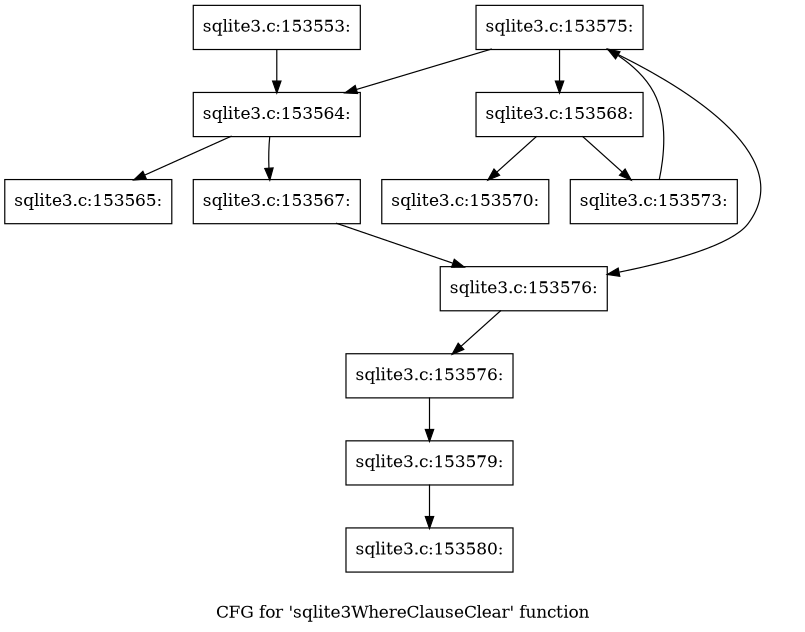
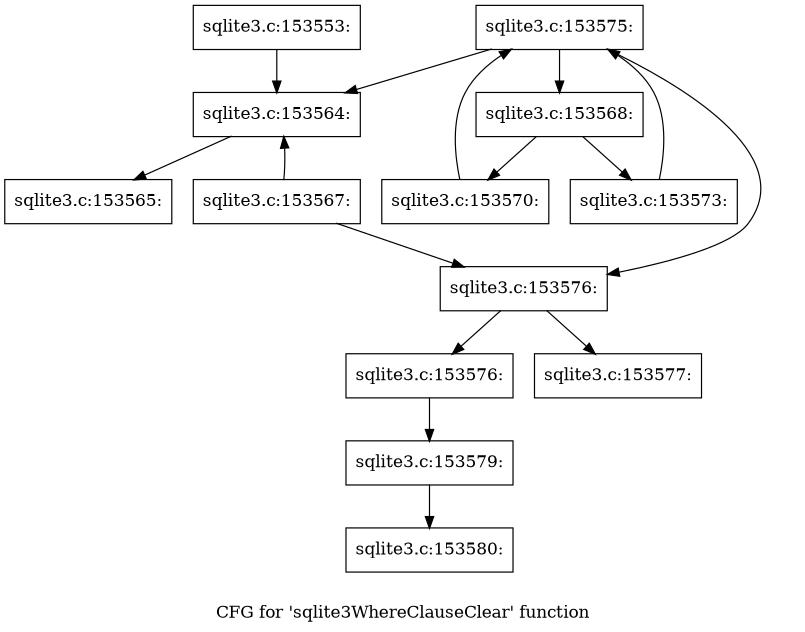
edge "sqlite3.c:153570:" -> "sqlite3.c:153575:": added
edge "sqlite3.c:153564:" -> "sqlite3.c:153567:": reversed
node "sqlite3.c:153577:": added
